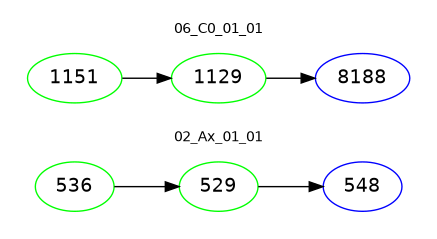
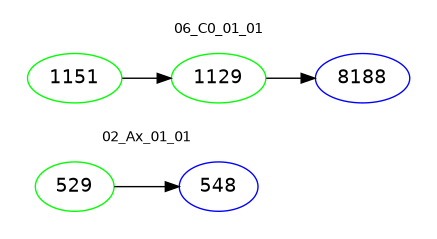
node "536": removed
